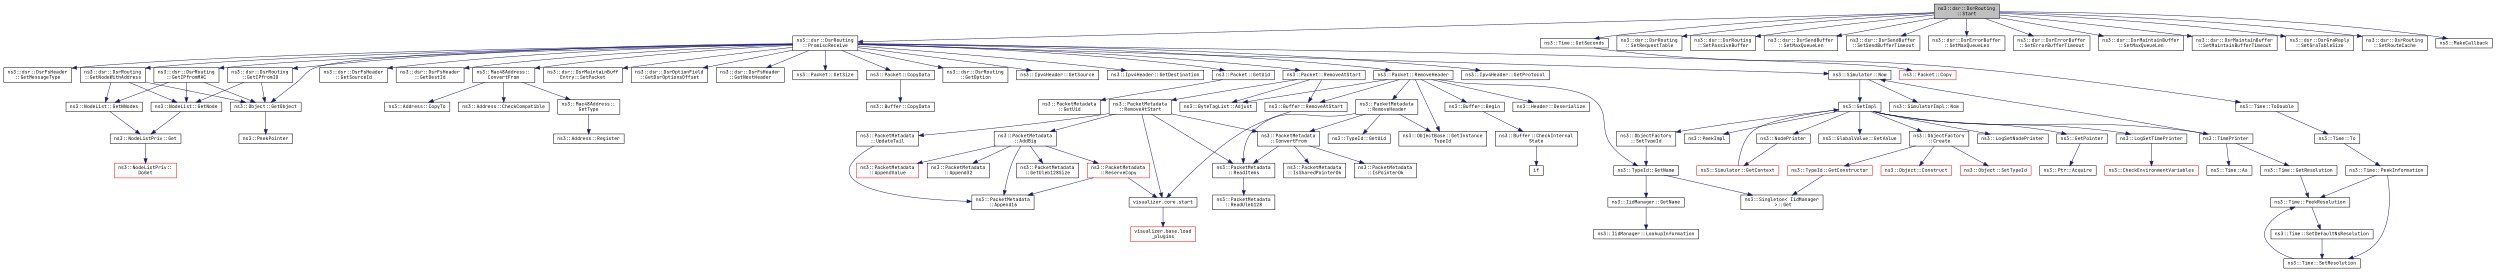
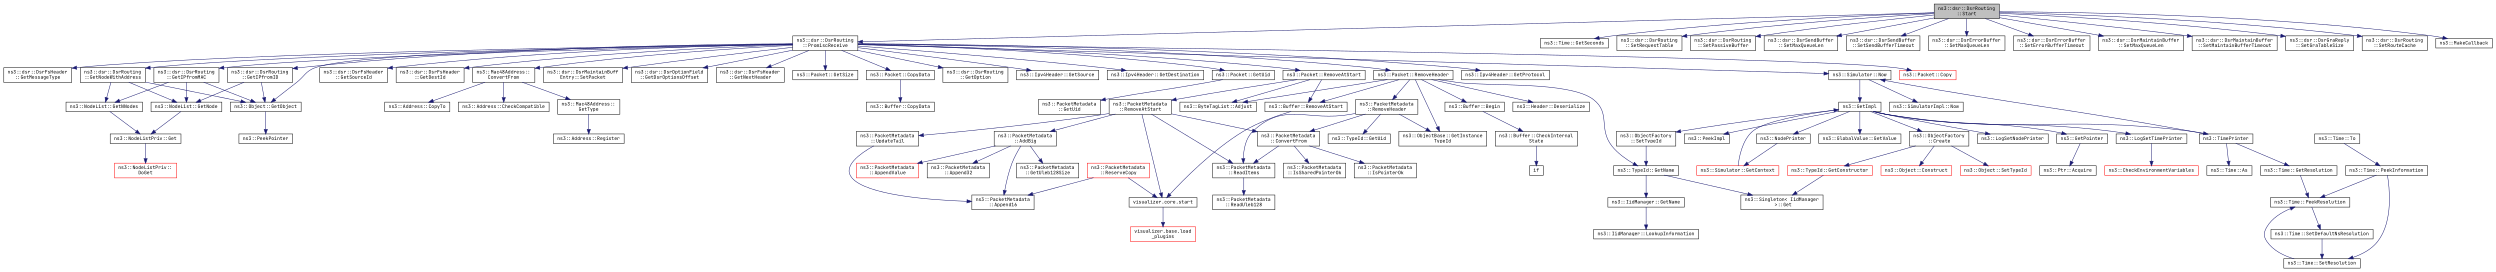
node "ns3::Time::ToDouble": removed
edge "ns3::PacketMetadata ::AddBig" -> "ns3::PacketMetadata ::ReserveCopy": removed
